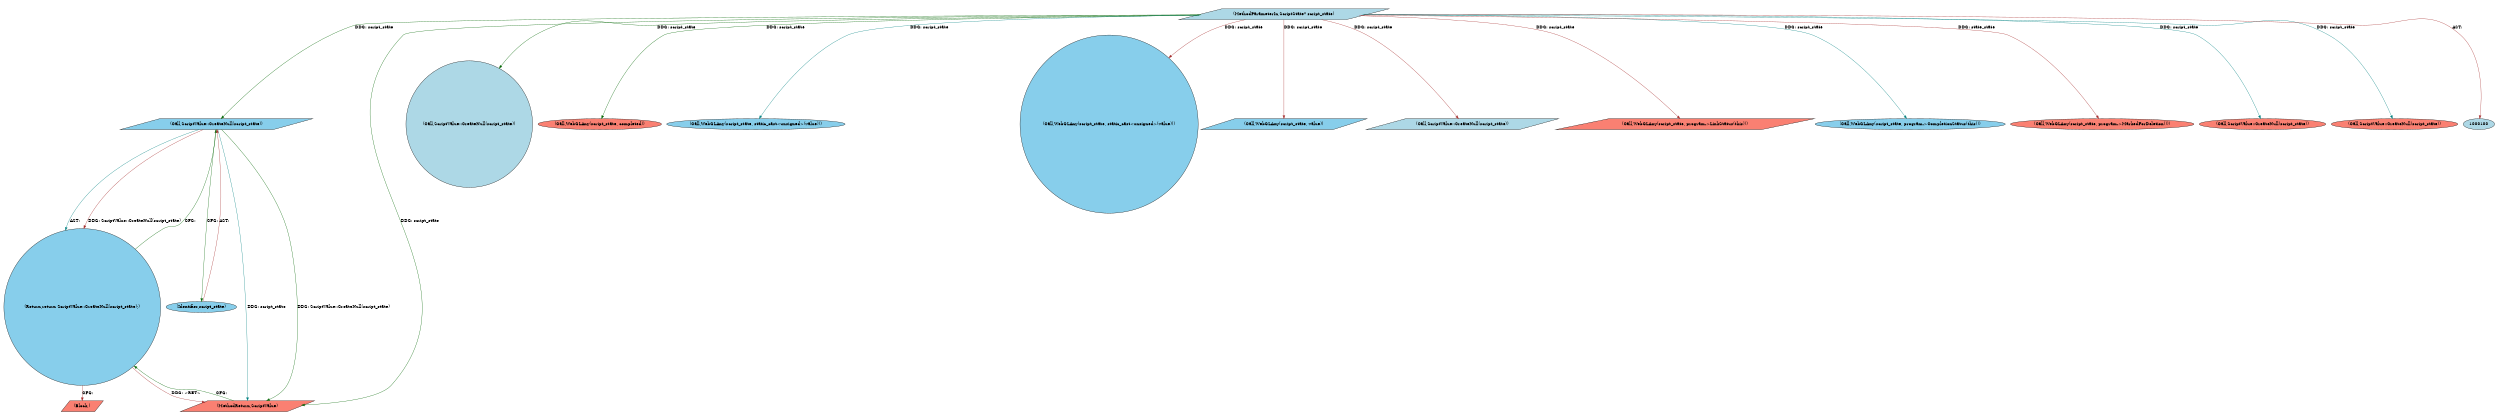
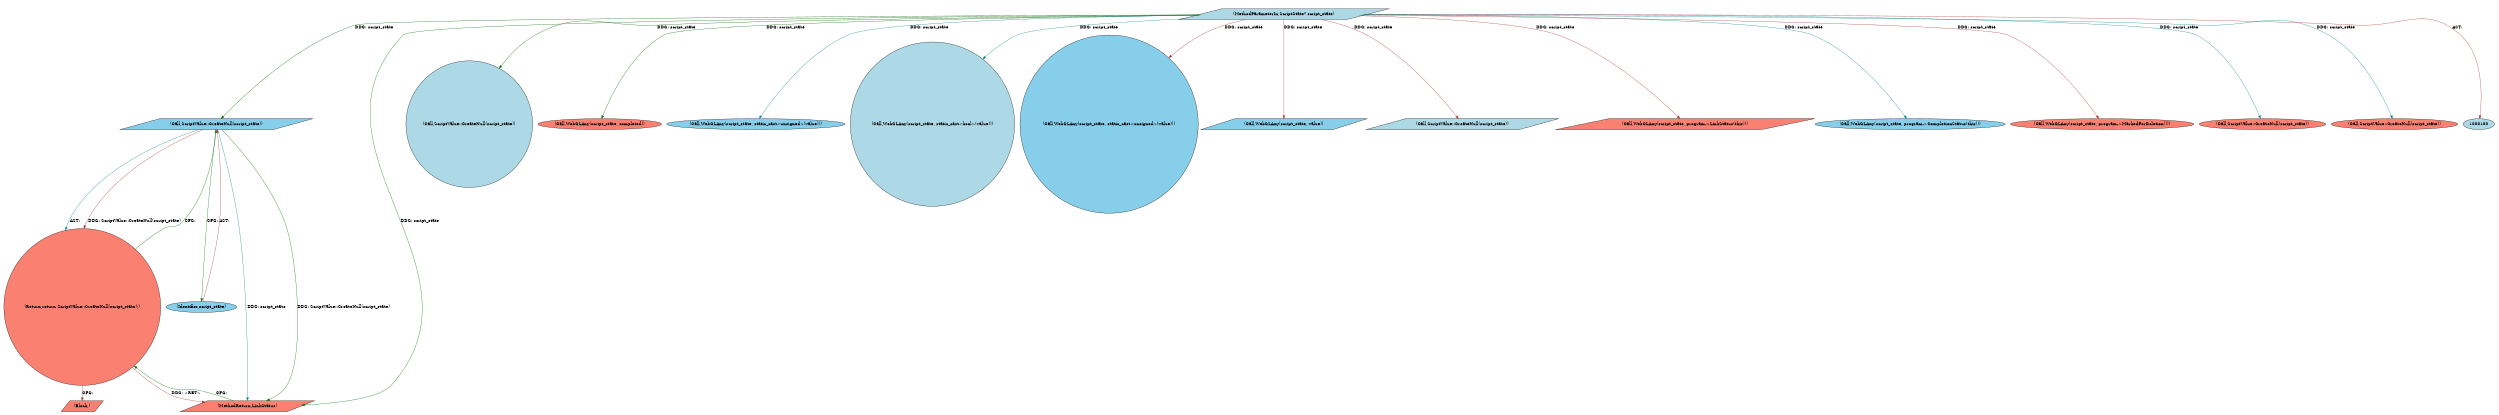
edge "(MethodParameterIn,ScriptState* script_state)" -> "(Call,WebGLAny(script_state, program->MarkedForDeletion()))": label "DDG: state_state" -> "DDG: script_state"
node "(Call,WebGLAny(script_state, static_cast<bool>(value)))": added
node "(Return,return ScriptValue::CreateNull(script_state);)": fillcolor skyblue -> salmon
node "(MethodReturn,ScriptValue)": label "(MethodReturn,ScriptValue)" -> "(MethodReturn,LinkStatus)"
